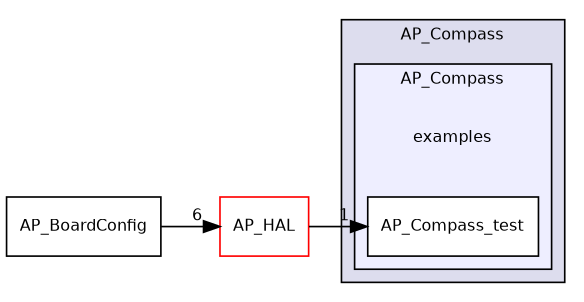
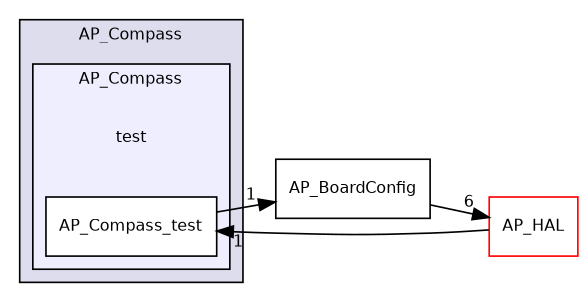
node "examples": label "examples" -> "test"
edge "AP_Compass_test" -> "AP_BoardConfig": added
